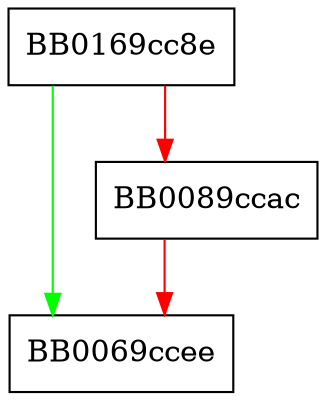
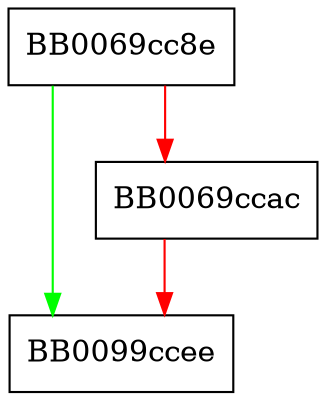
node "BB0169cc8e": label "BB0169cc8e" -> "BB0069cc8e"
node "BB0089ccac": label "BB0089ccac" -> "BB0069ccac"
node "BB0069ccee": label "BB0069ccee" -> "BB0099ccee"
